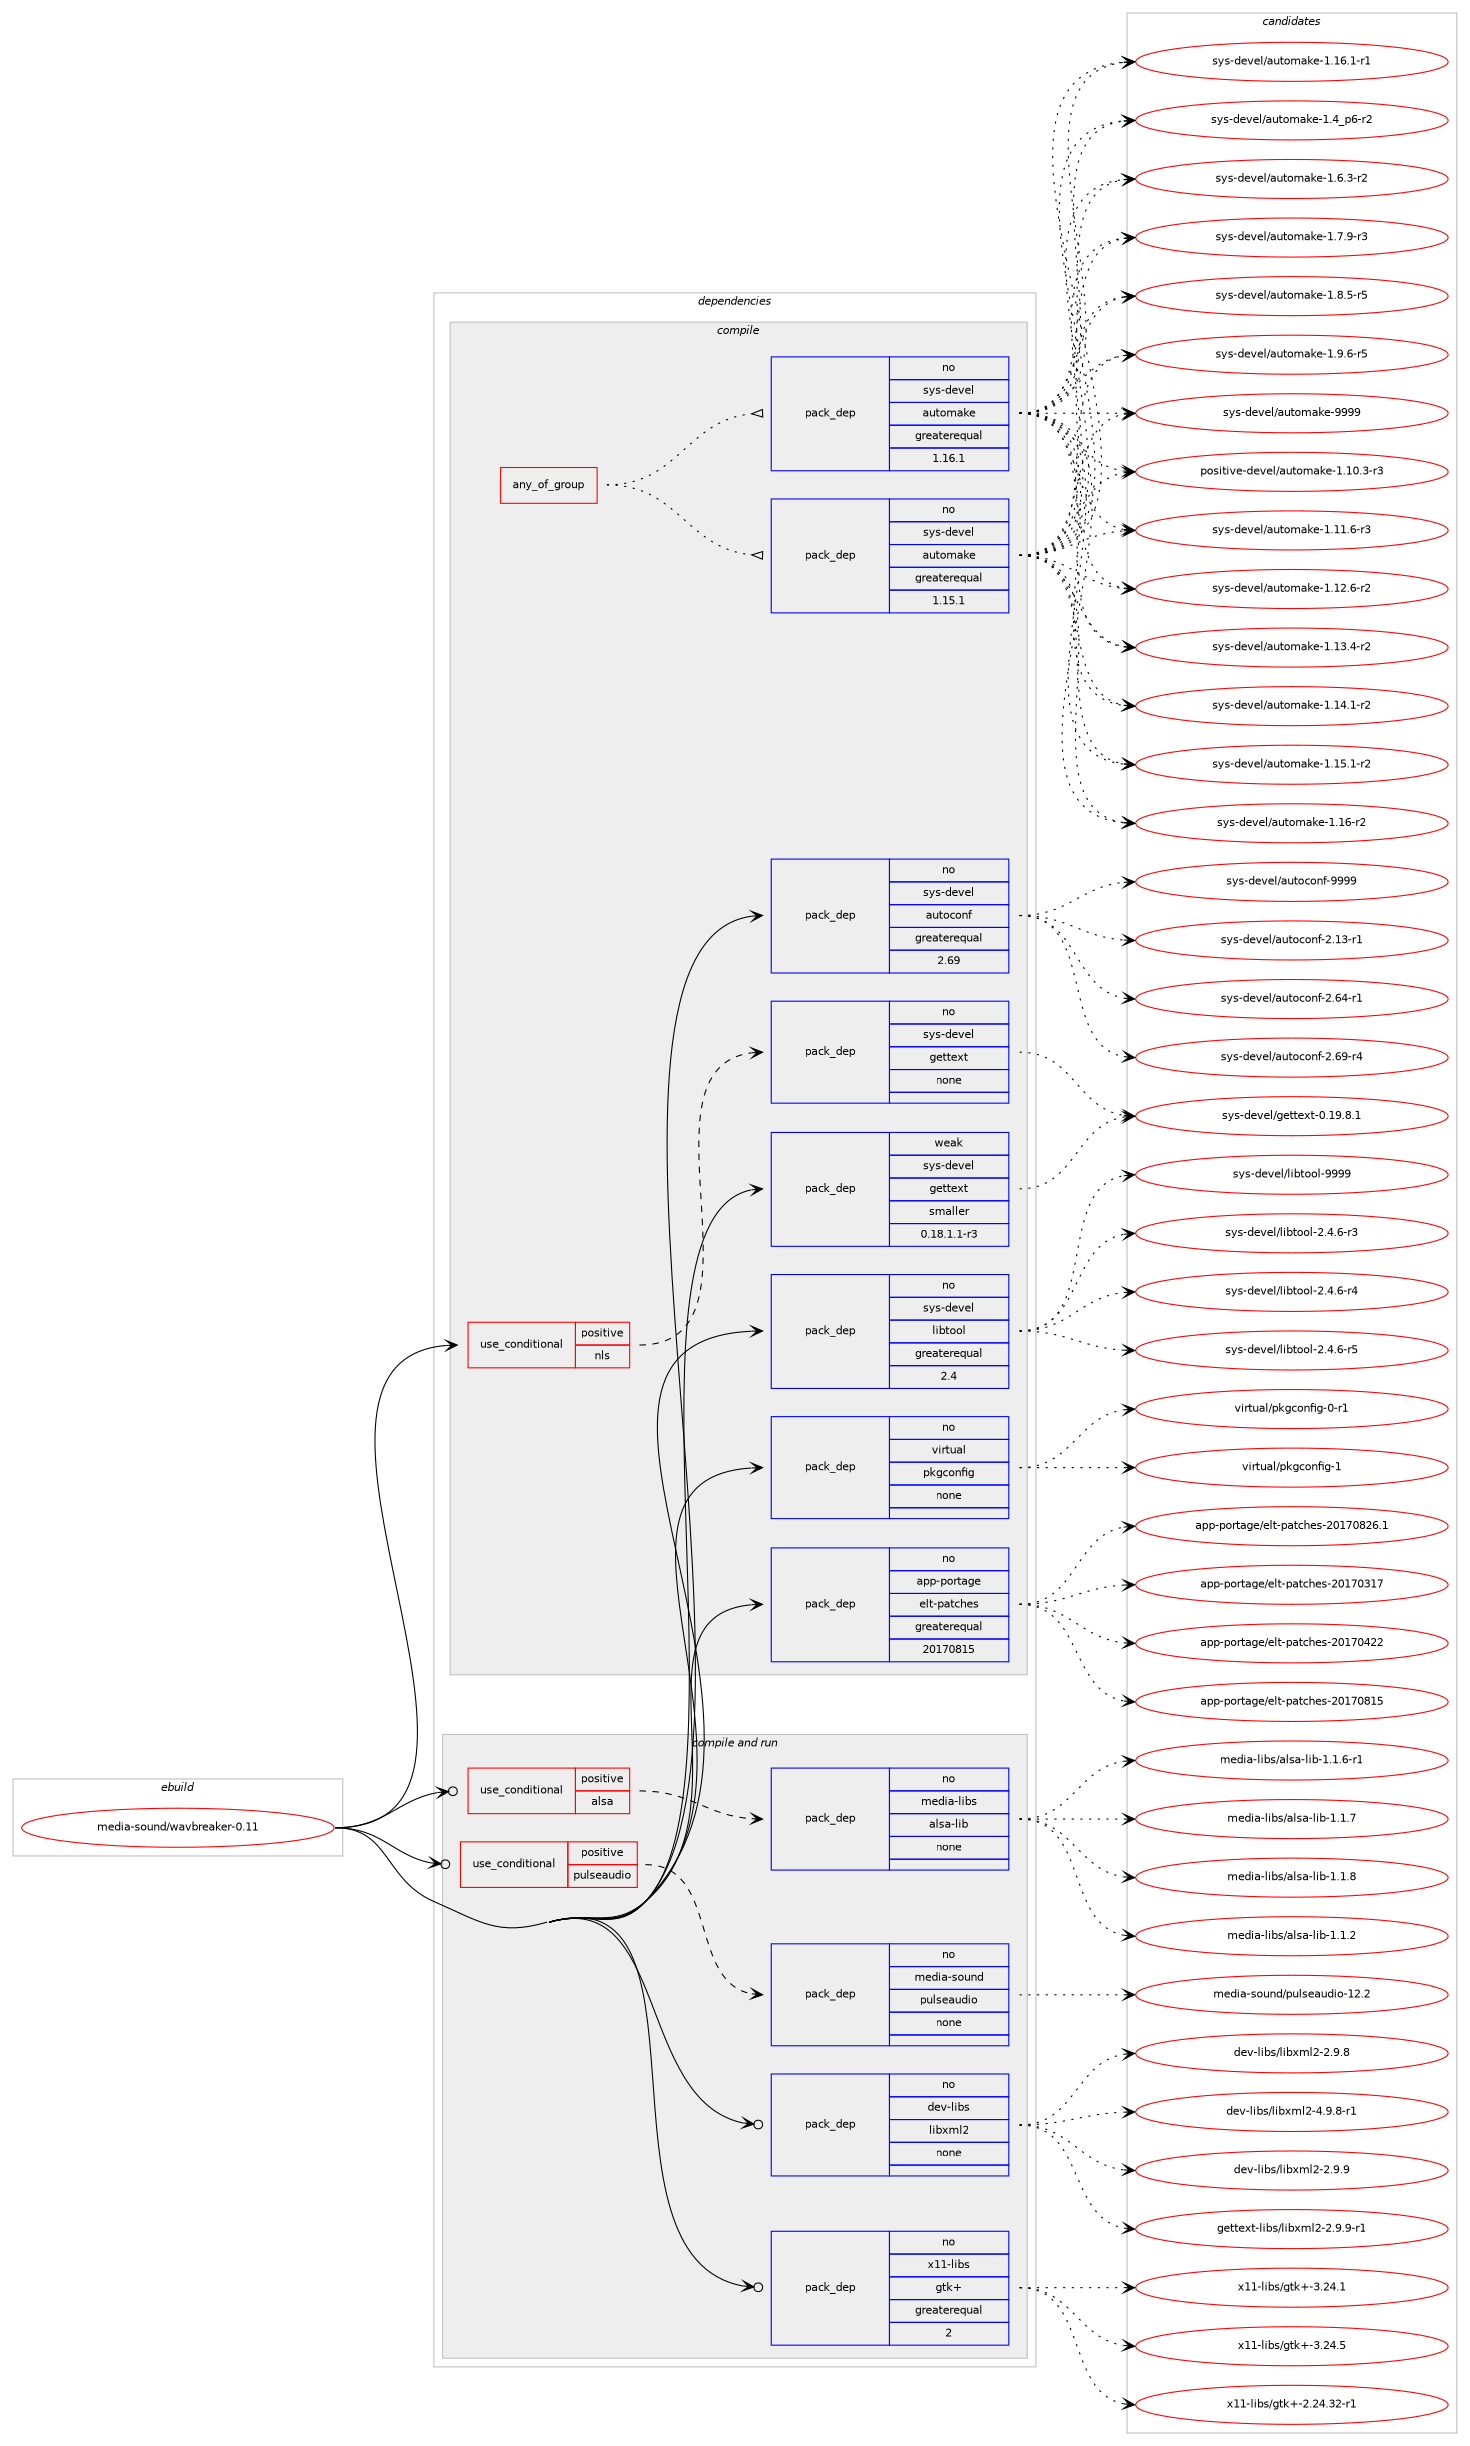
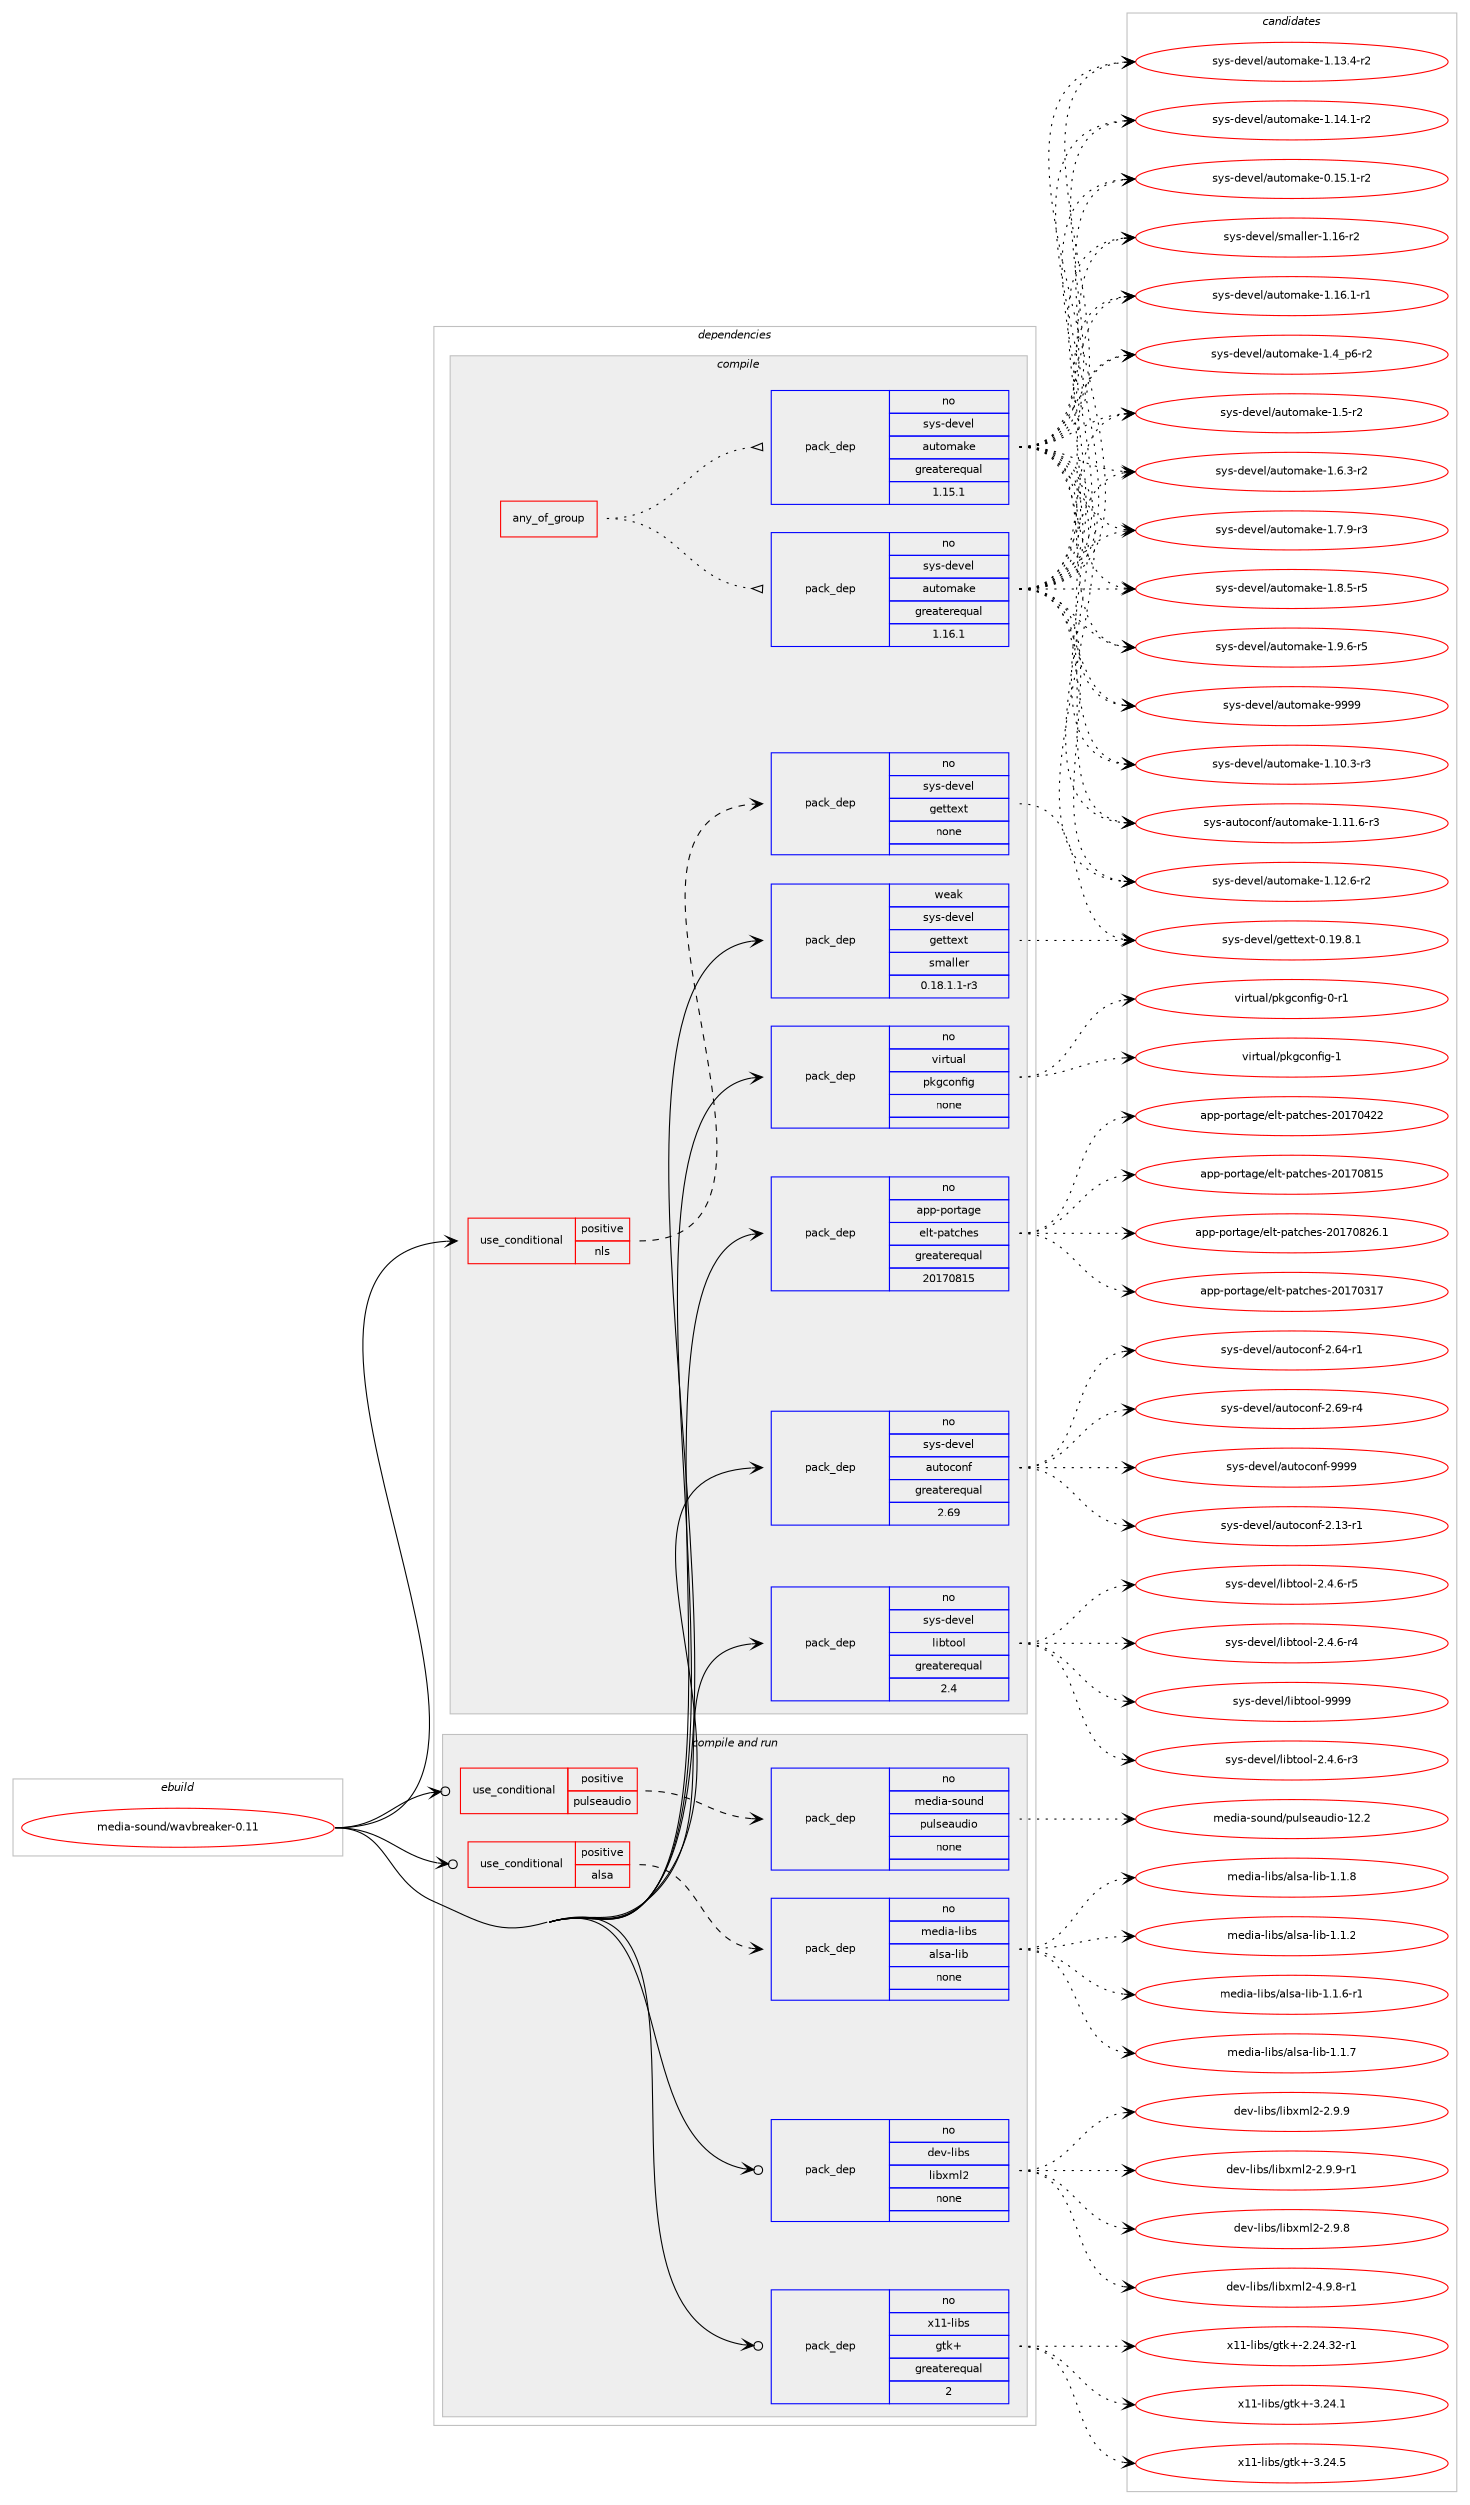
node "sys-devel/automake-1.5-r2": added
node "positive-devel/automake-1.10.3-r3": label "positive-devel/automake-1.10.3-r3" -> "sys-devel/automake-1.10.3-r3"
node "sys-devel/automake-1.11.6-r3": label "sys-devel/automake-1.11.6-r3" -> "sys-autoconf/automake-1.11.6-r3"
node "sys-devel/automake-1.15.1-r2": label "sys-devel/automake-1.15.1-r2" -> "sys-devel/automake-0.15.1-r2"
node "sys-devel/automake-1.16-r2": label "sys-devel/automake-1.16-r2" -> "sys-devel/smaller-1.16-r2"
node "gettext-libs/libxml2-2.9.9-r1": label "gettext-libs/libxml2-2.9.9-r1" -> "dev-libs/libxml2-2.9.9-r1"
